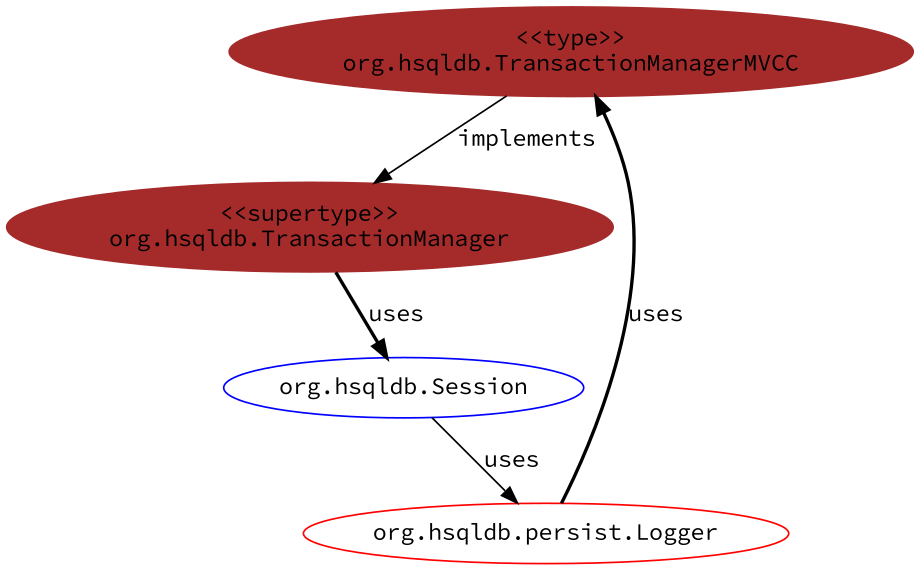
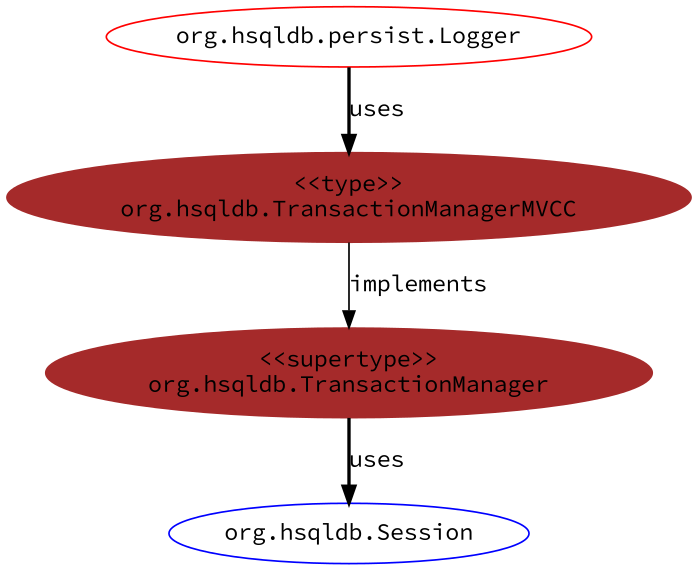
edge "org.hsqldb.Session" -> "org.hsqldb.persist.Logger": removed, label "uses"
